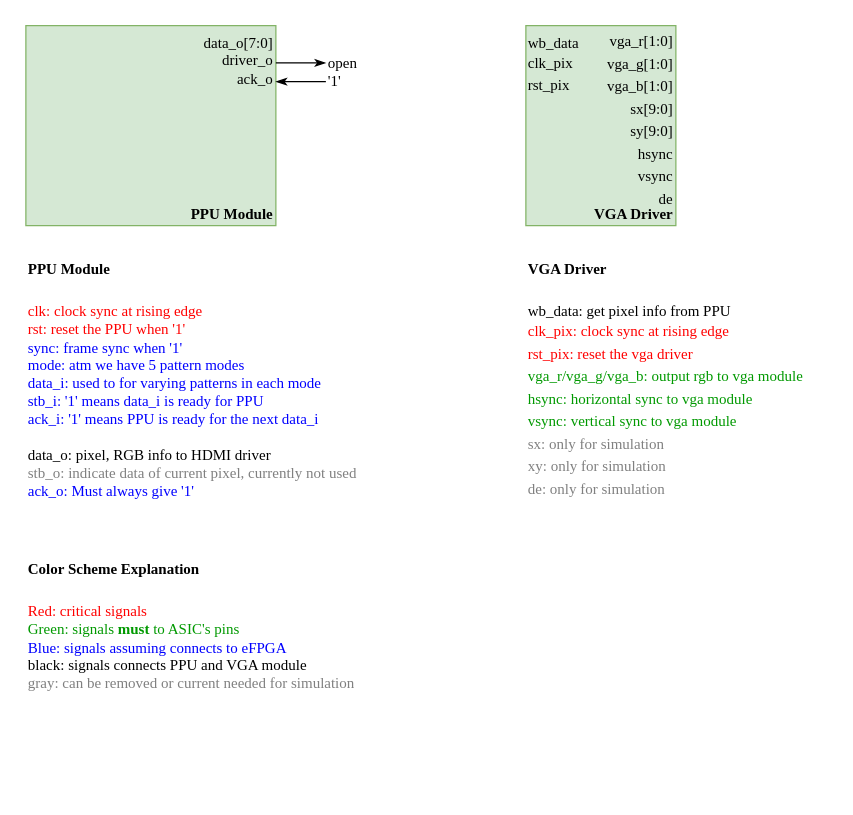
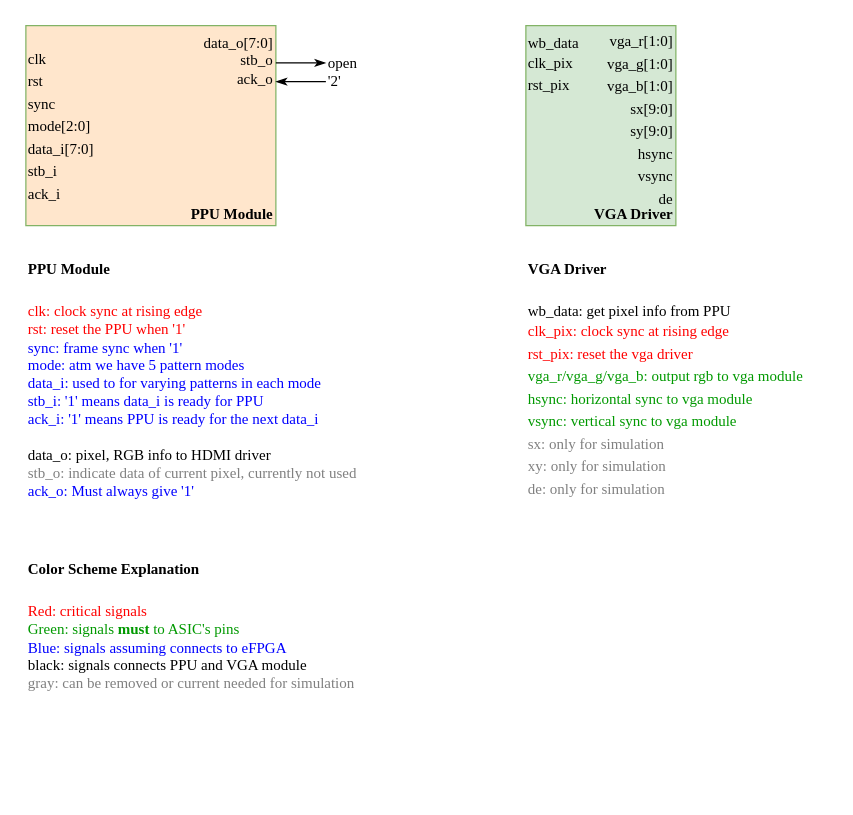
node "data_o[7:0] driver_o ack_o": label "data_o[7:0] driver_o ack_o" -> "data_o[7:0] stb_o ack_o"
node "'1'": label "'1'" -> "'2'"
node "clk rst sync mode[2:0] data_i[7:0] stb_i ack_i": added
node "PPU Module": fillcolor #d5e8d4 -> #ffe6cc
